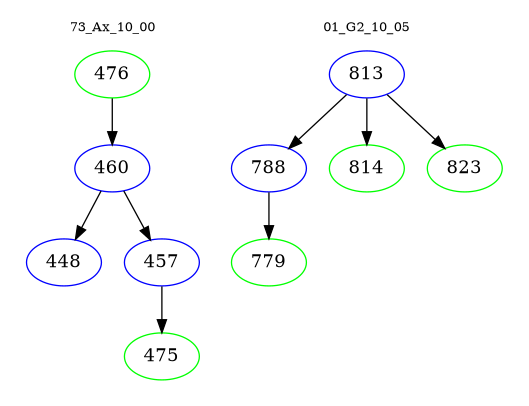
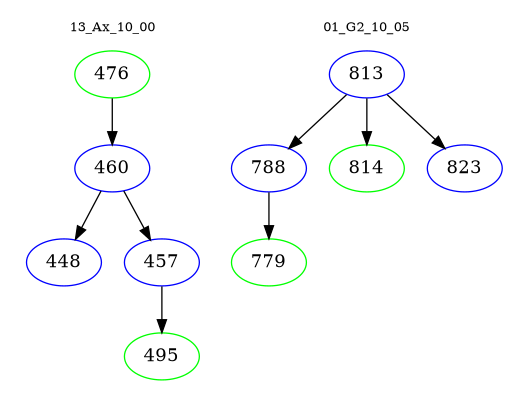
cluster "73_Ax_10_00": label "73_Ax_10_00" -> "13_Ax_10_00"
node "823": color green -> blue
node "475": label "475" -> "495"
